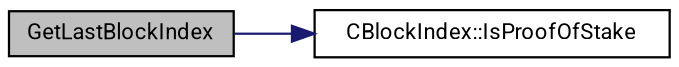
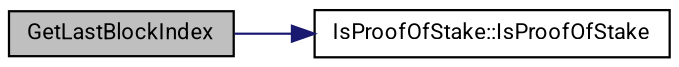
node "CBlockIndex::IsProofOfStake": label "CBlockIndex::IsProofOfStake" -> "IsProofOfStake::IsProofOfStake"
